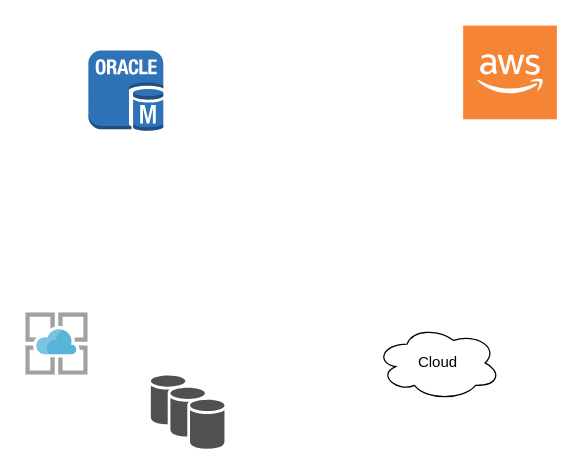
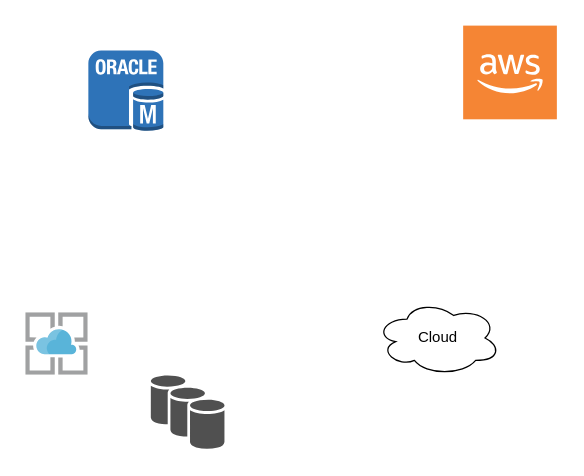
node "Cloud": moved (438, 363) -> (438, 338)
